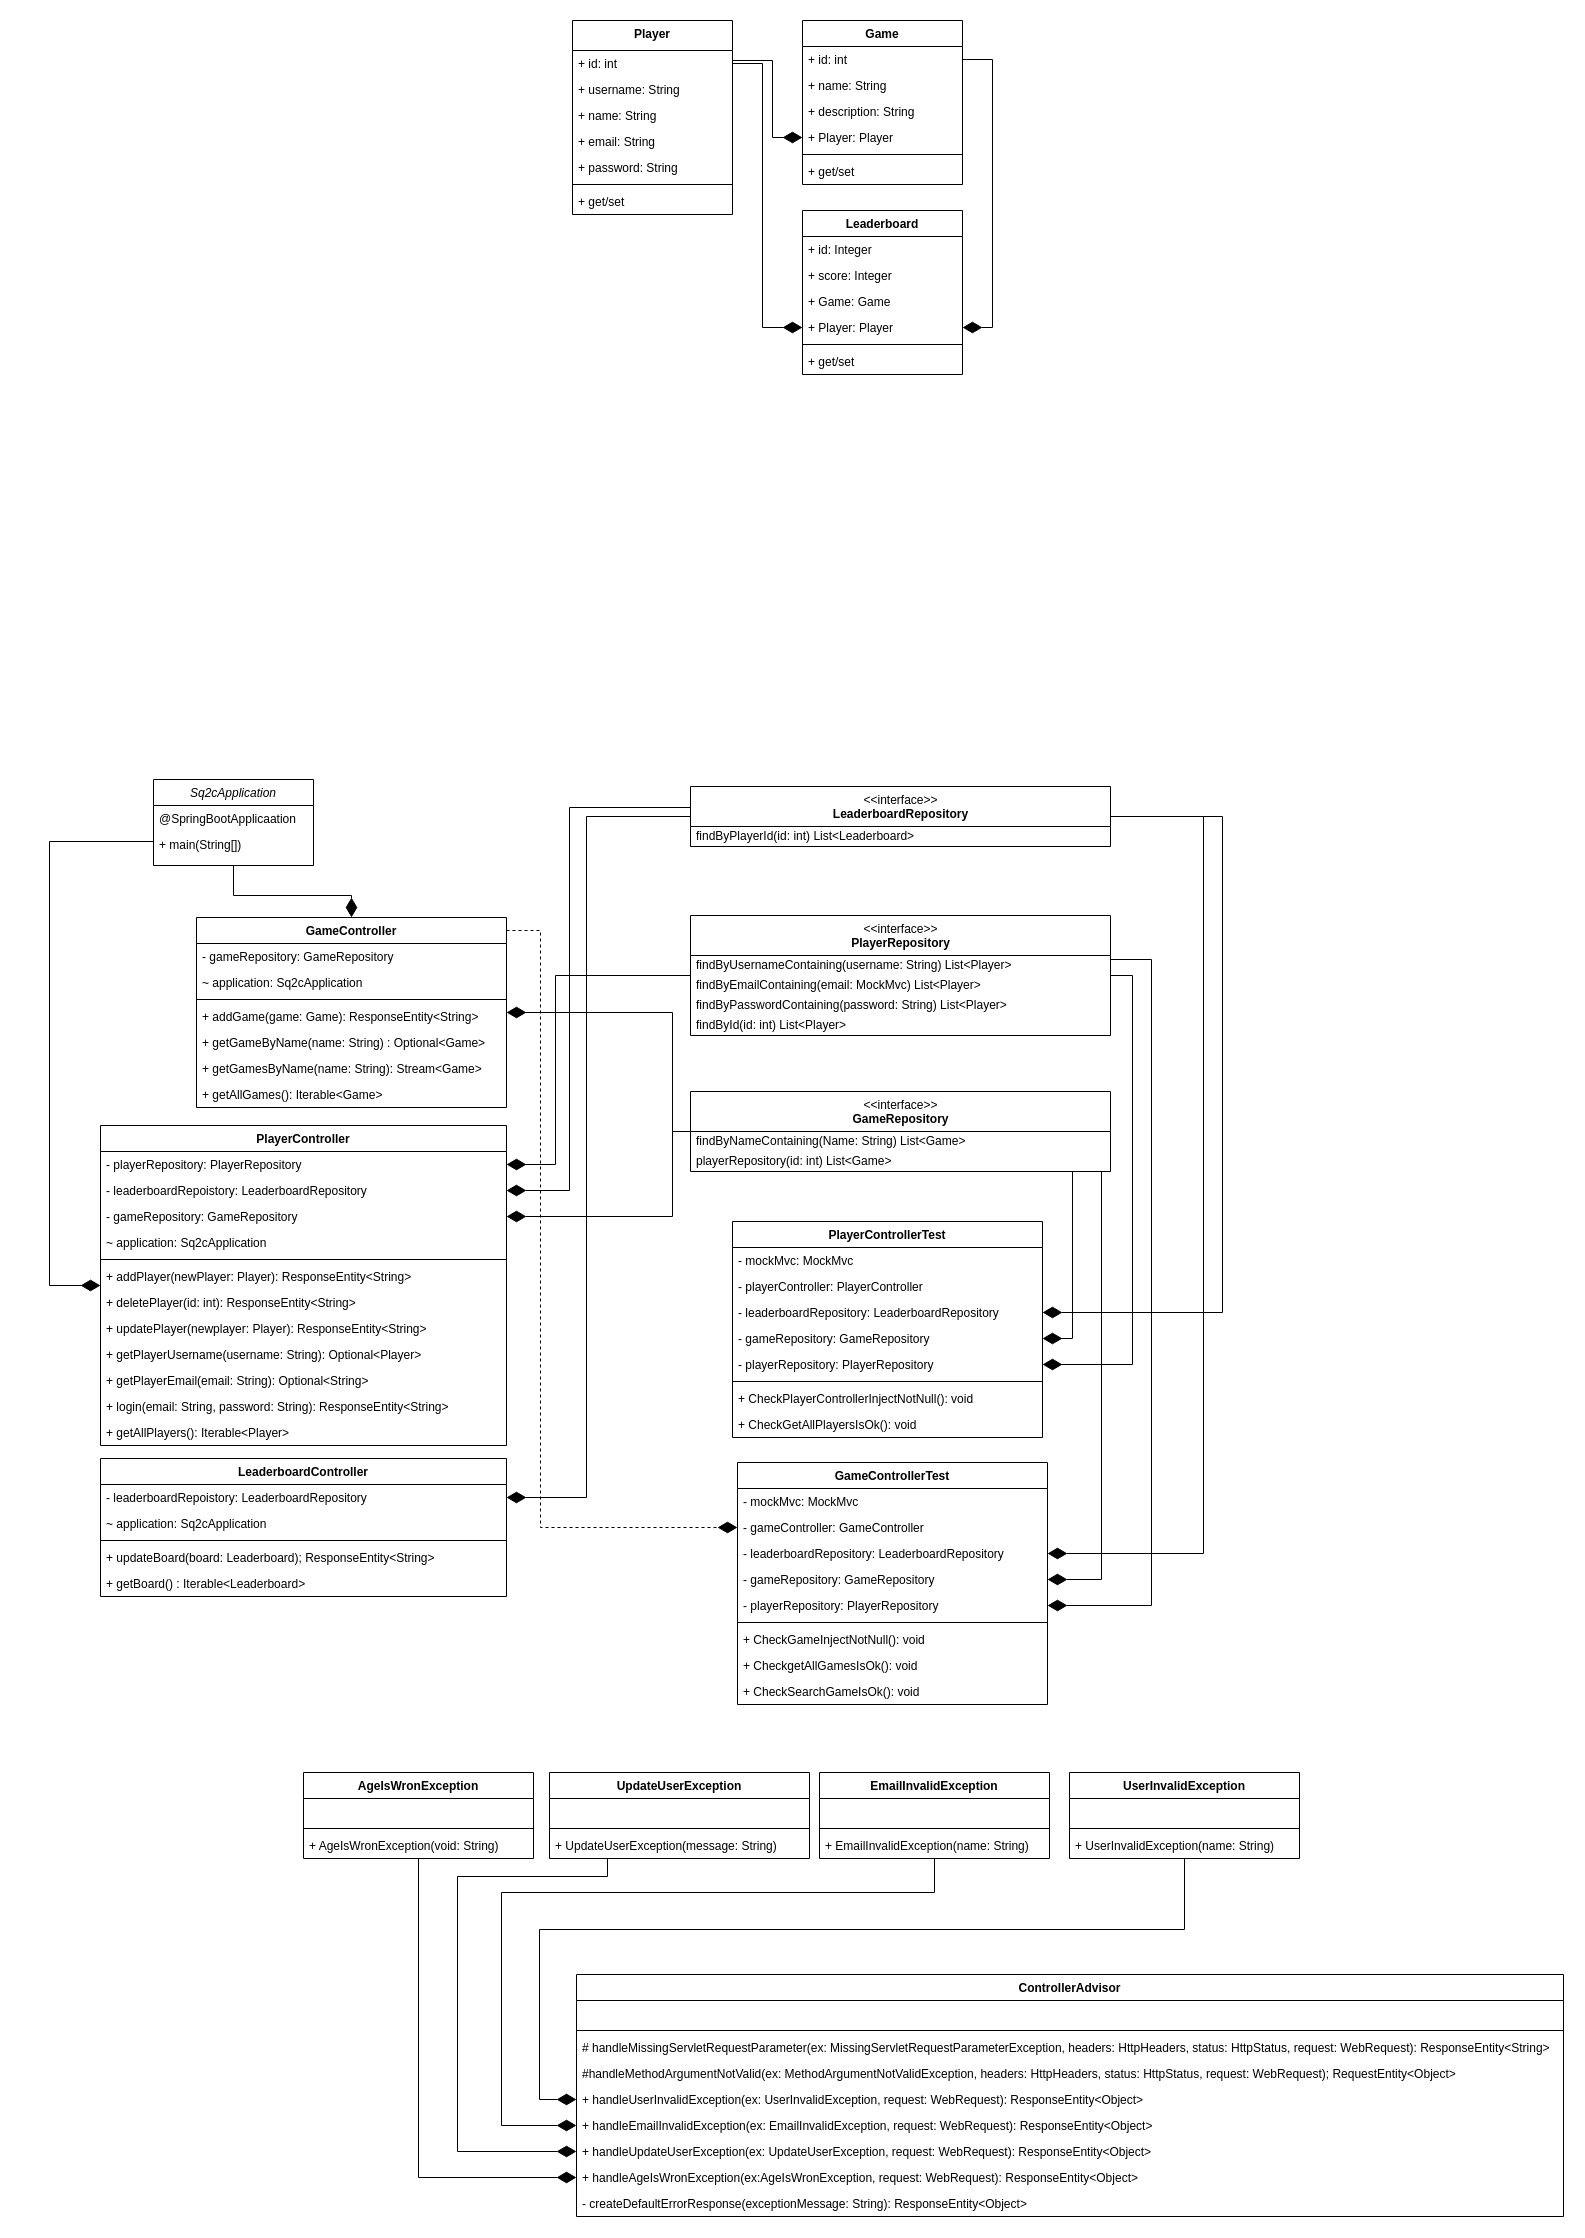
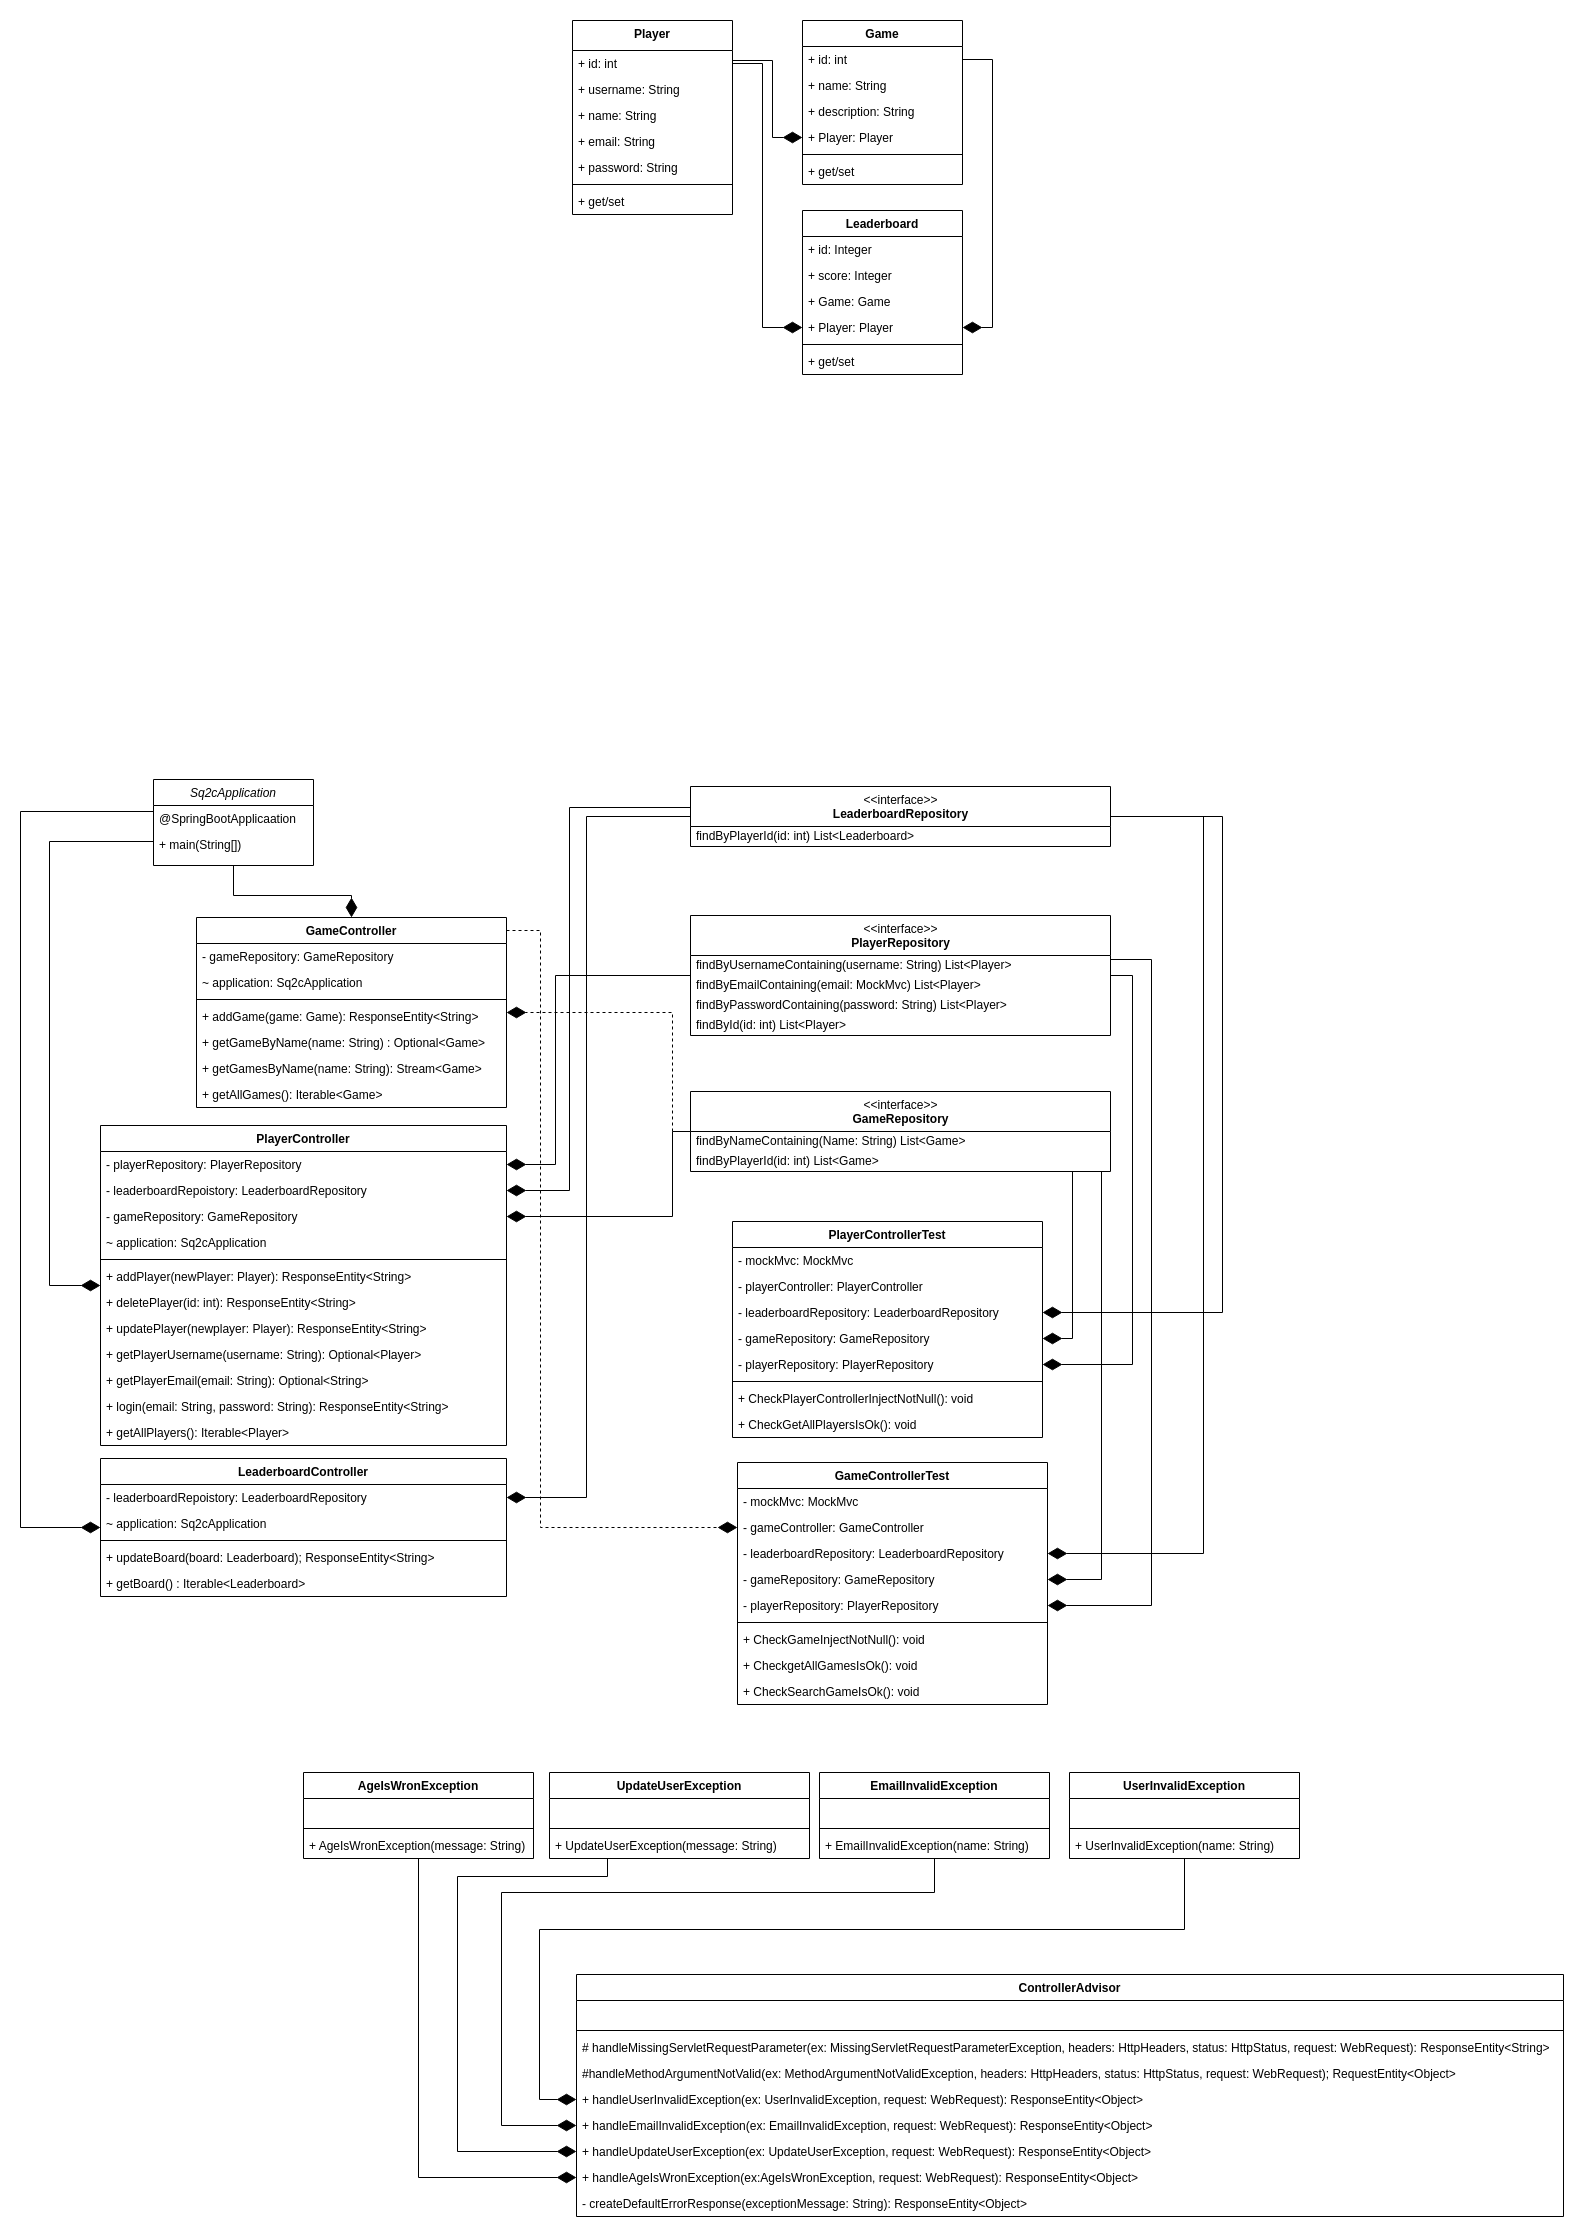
edge "<<interface>> GameRepository" -> "GameController": style solid -> dashed
edge "Sq2cApplication" -> "LeaderboardController": added
node "playerRepository(id: int) List<Game>": label "playerRepository(id: int) List<Game>" -> "findByPlayerId(id: int) List<Game>"
node "+ AgeIsWronException(void: String)": label "+ AgeIsWronException(void: String)" -> "+ AgeIsWronException(message: String)"
